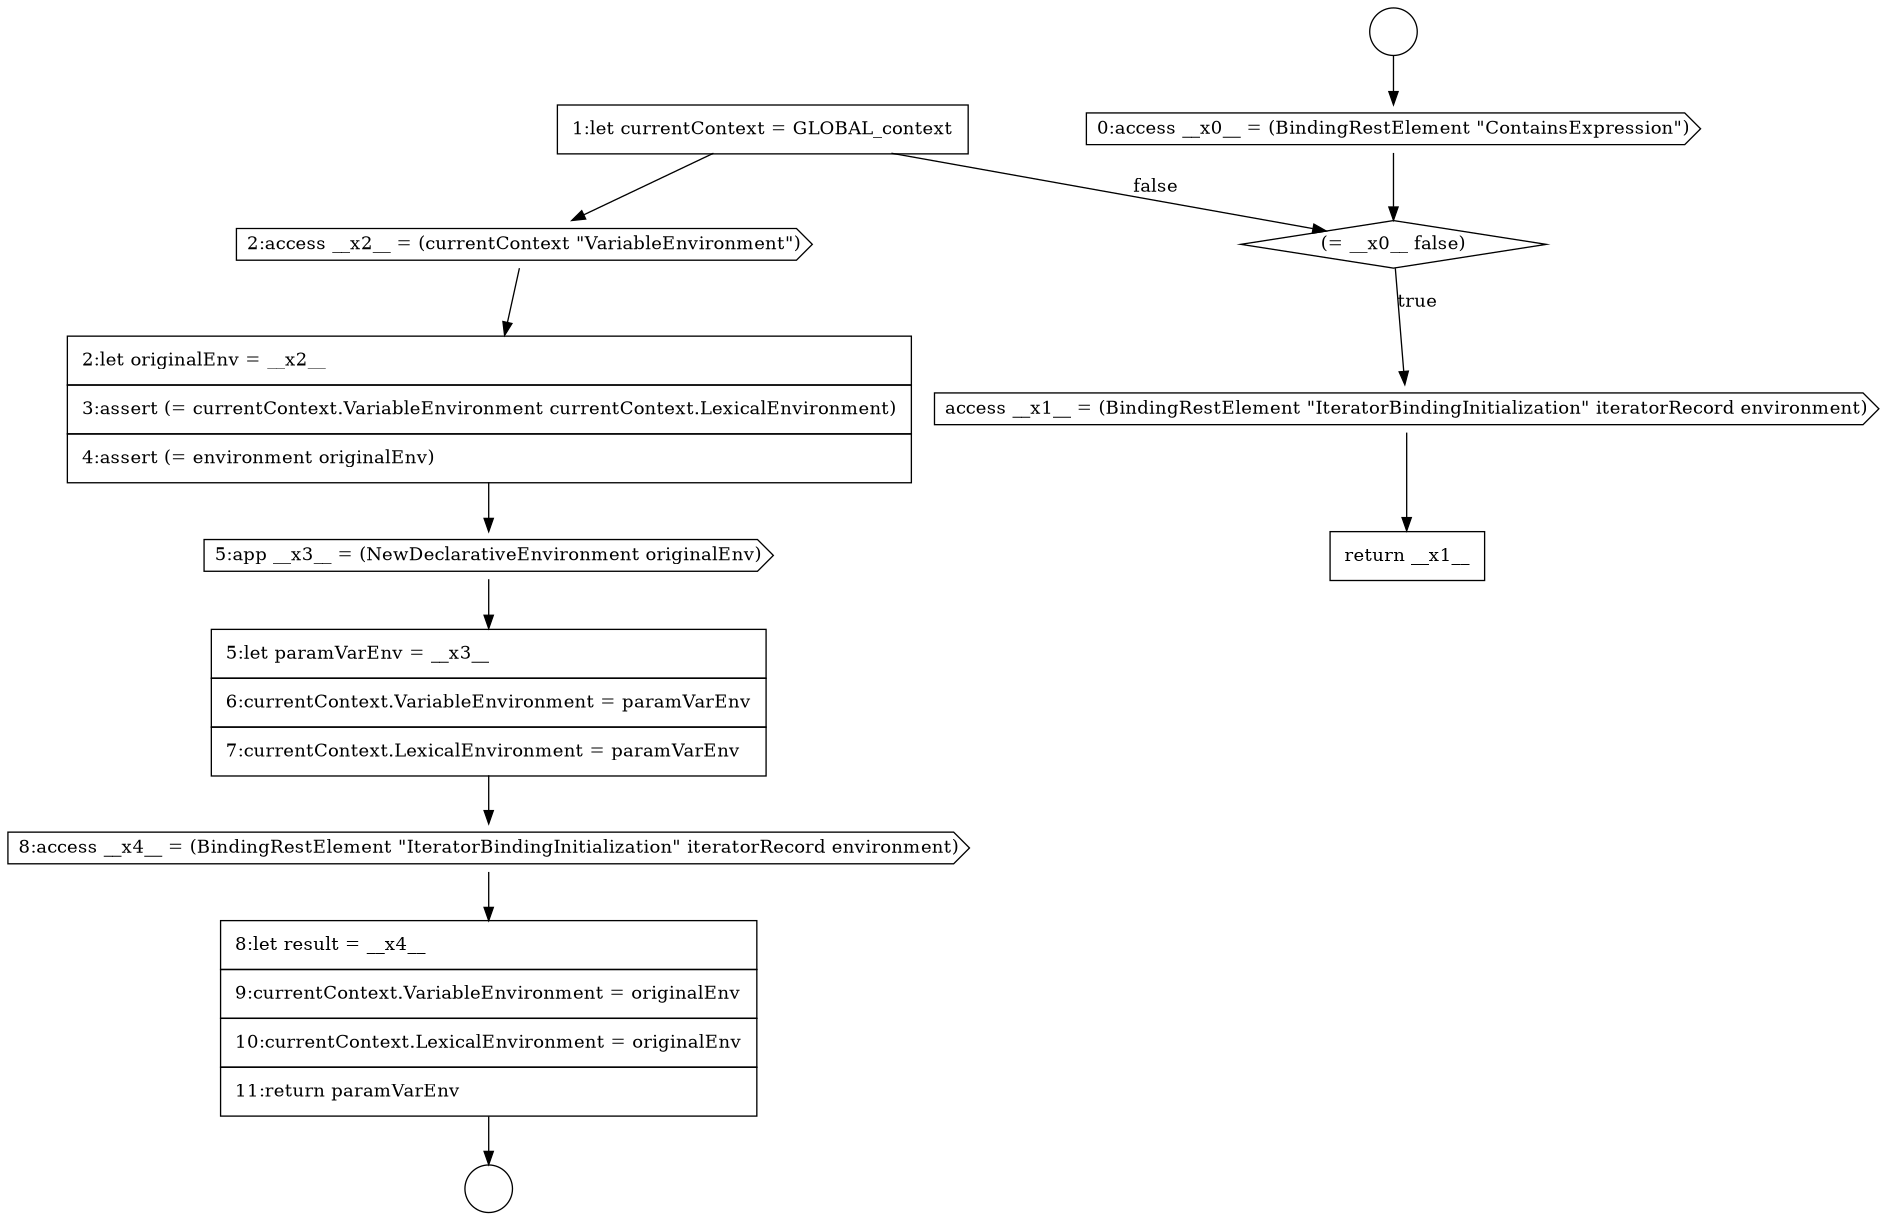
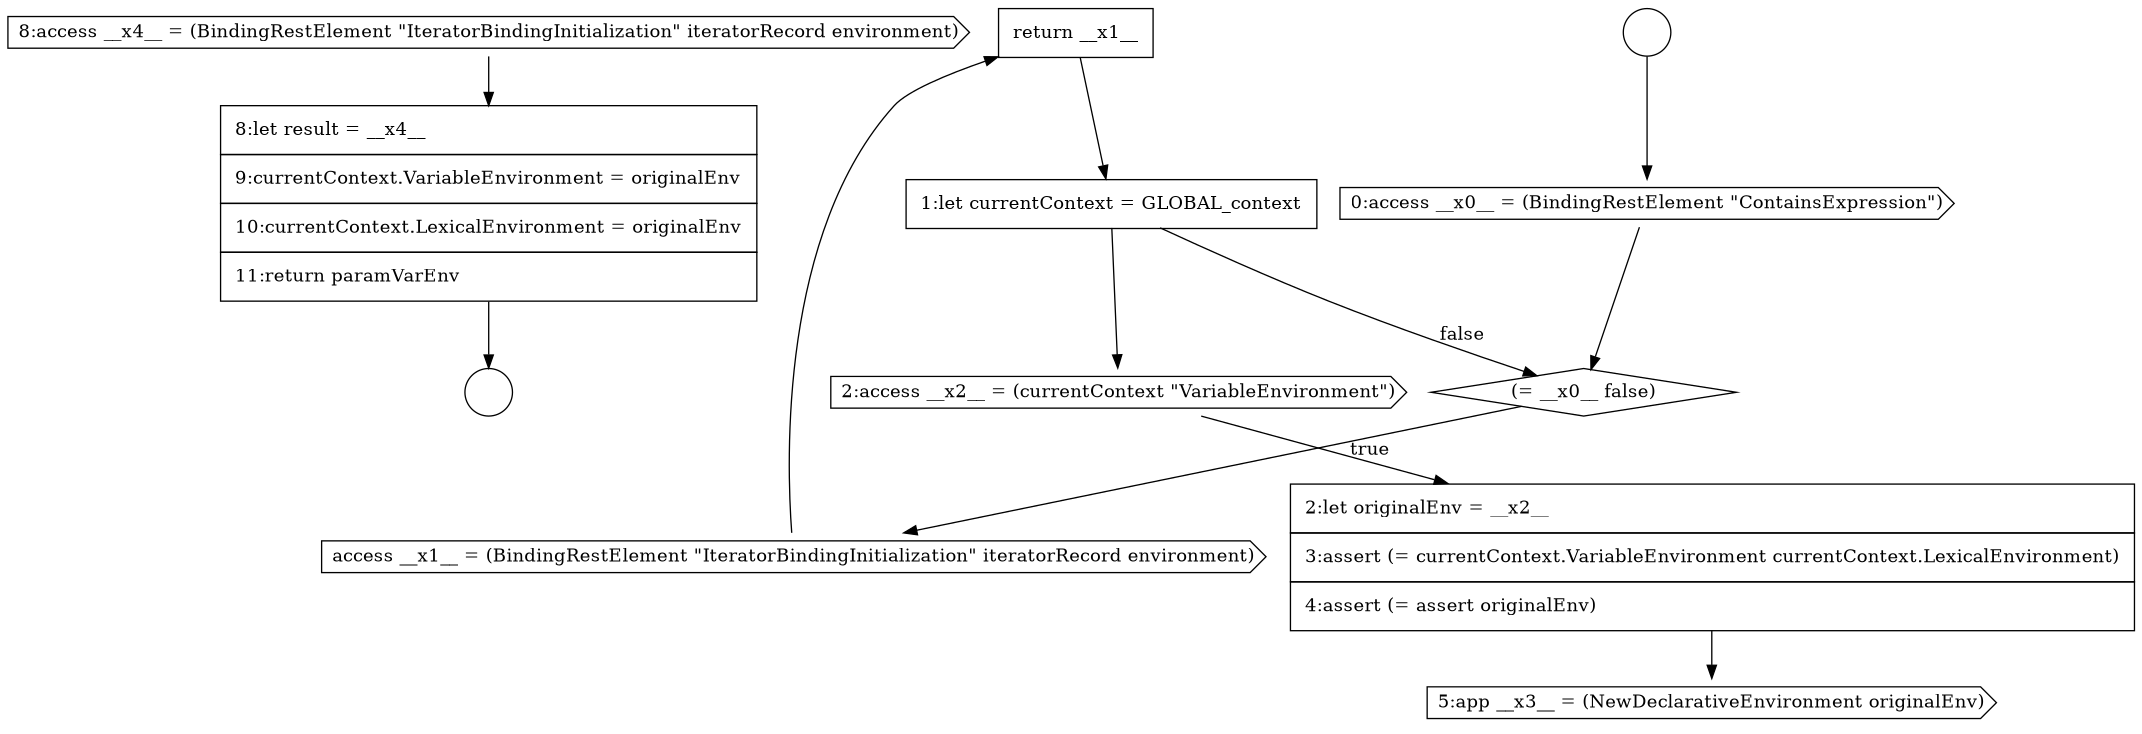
edge "return __x1__" -> "1:let currentContext = GLOBAL_context": added
node "2:let originalEnv = __x2__": text "4:assert (= environment originalEnv)" -> "4:assert (= assert originalEnv)"
node "5:let paramVarEnv = __x3__": removed
